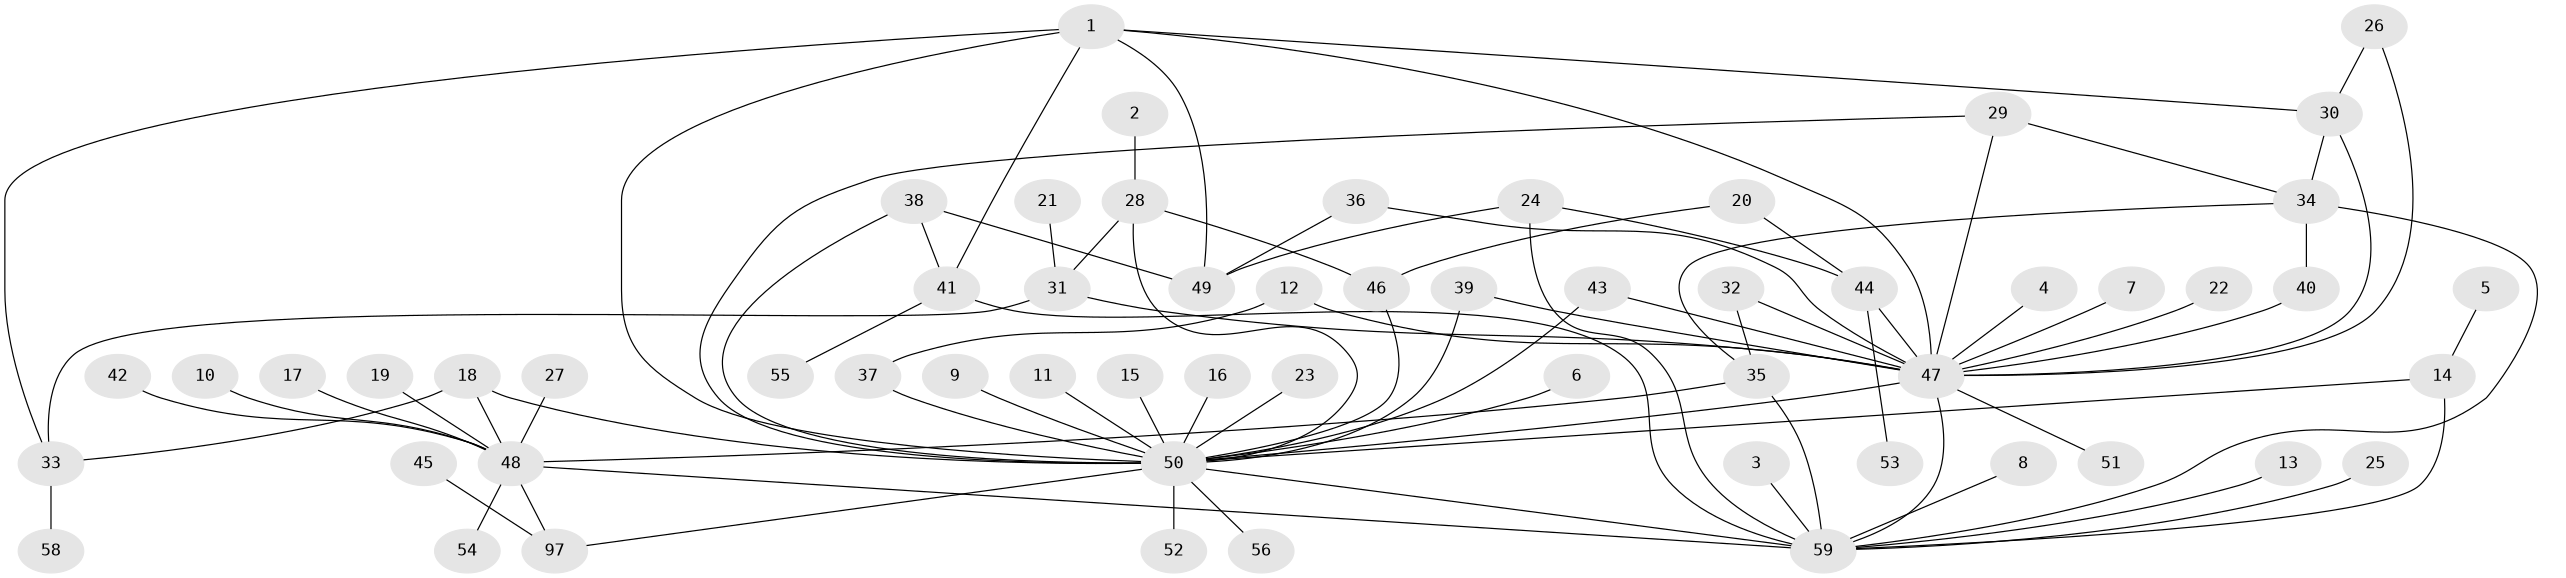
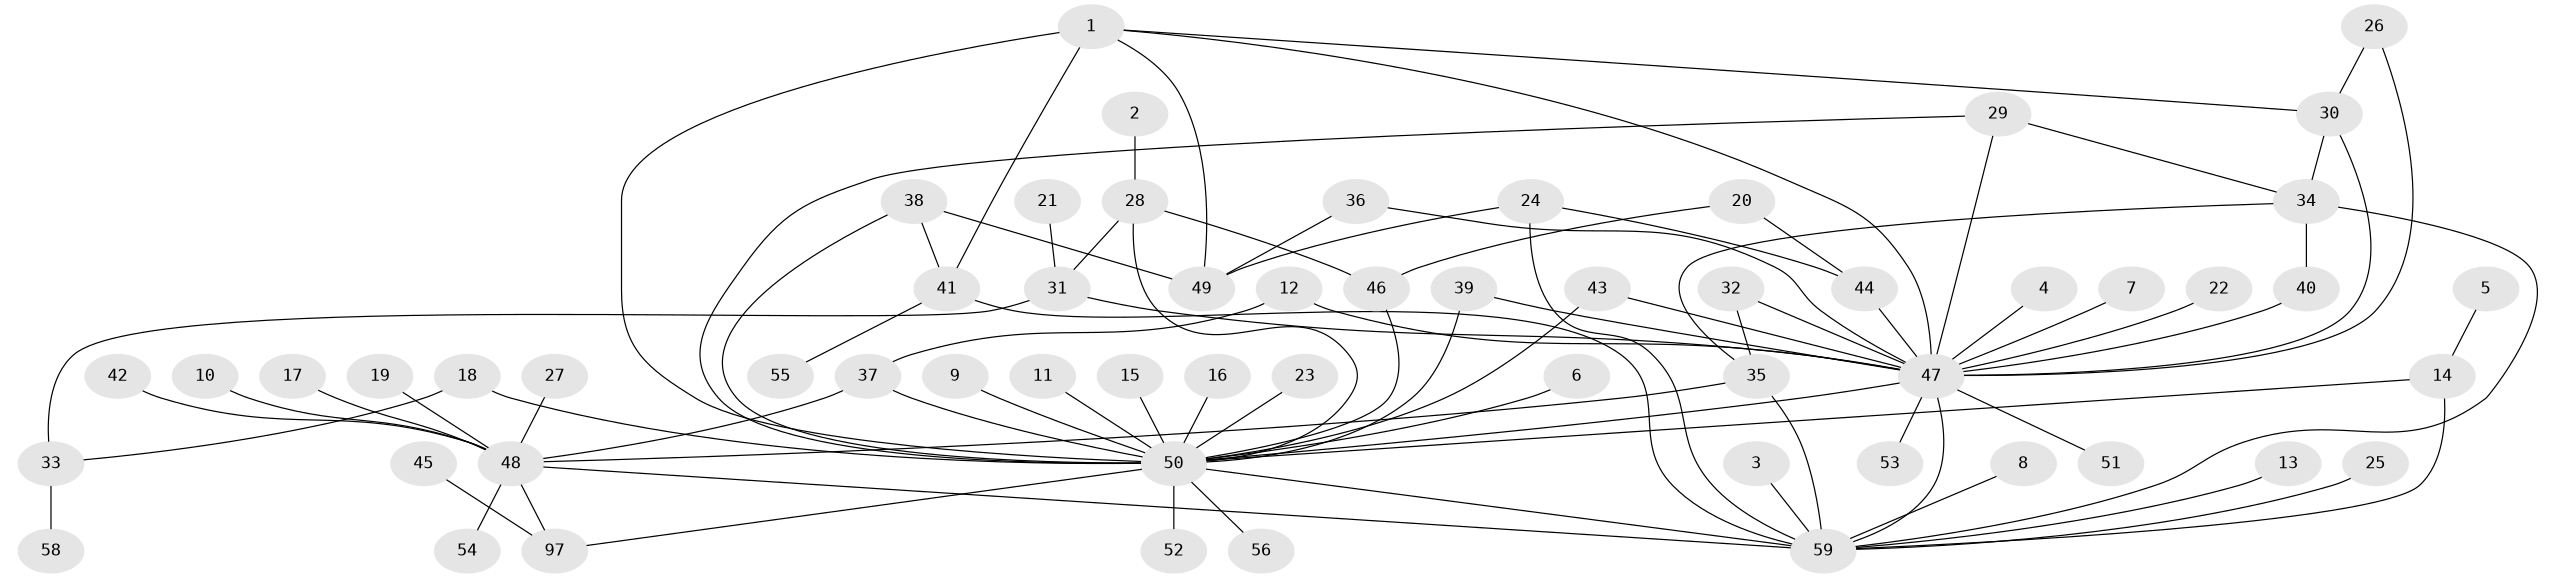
edge "1" -- "33": removed
edge "44" -- "53": now "47" -- "53"
edge "18" -- "48": now "37" -- "48"
